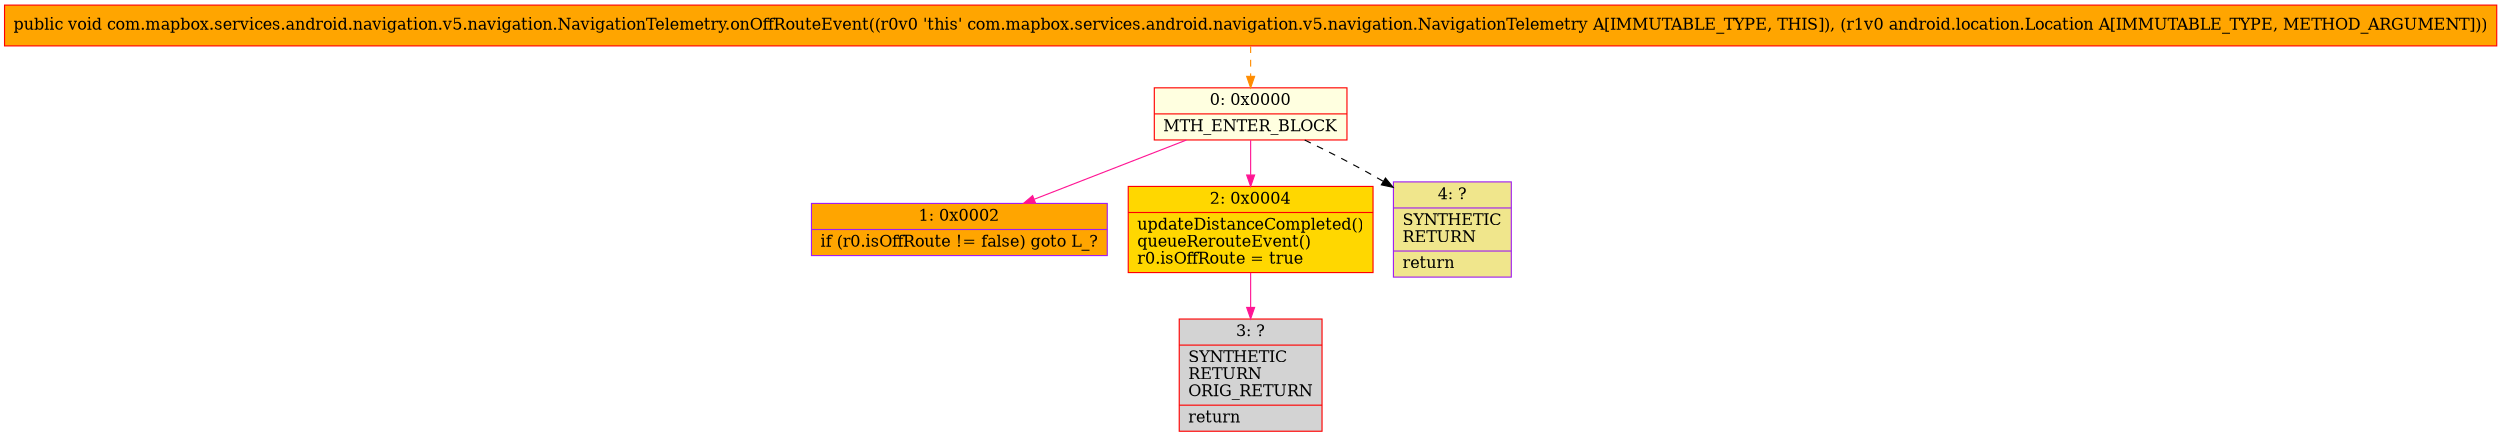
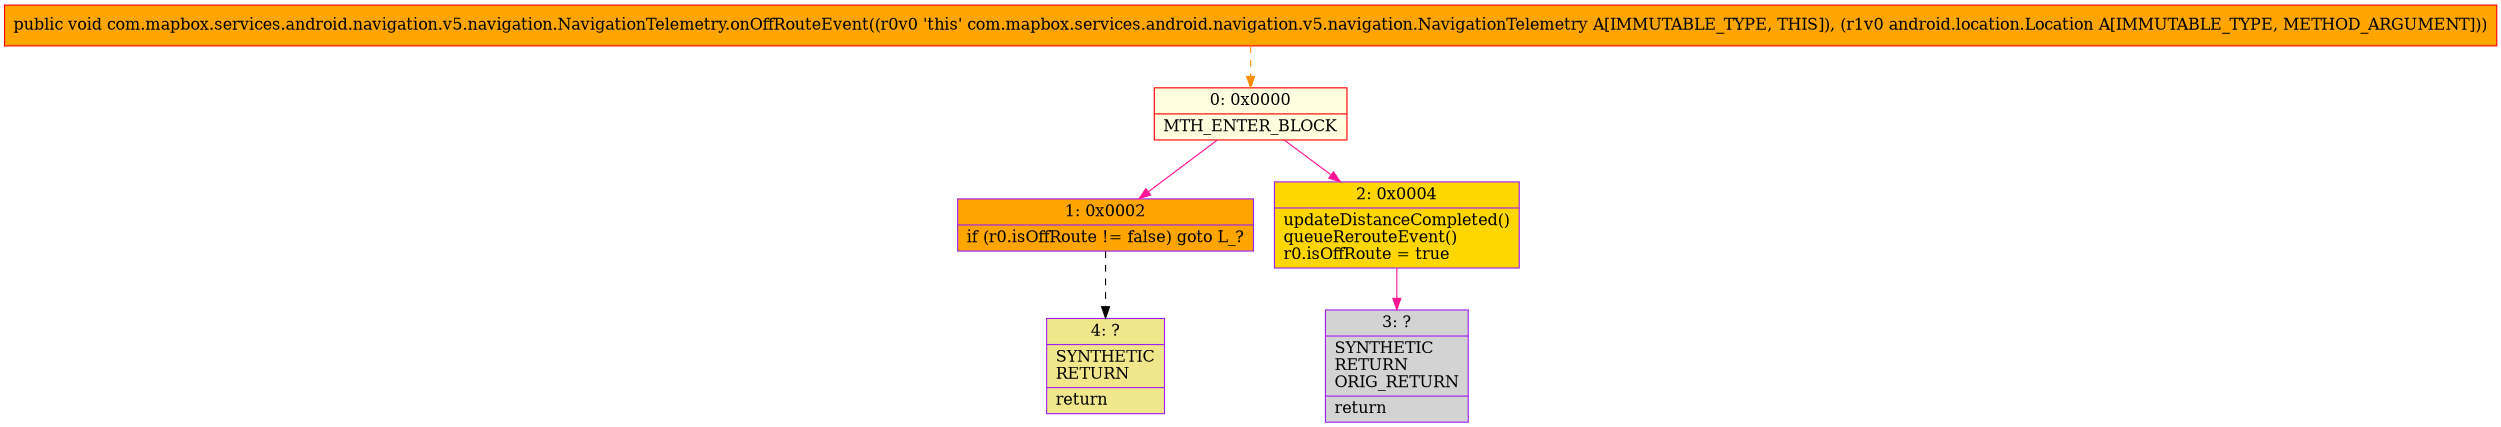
edge "0: 0x0000" -> "4: ?": now "1: 0x0002" -> "4: ?"
node "2: 0x0004": color red -> purple
node "3: ?": color red -> purple
